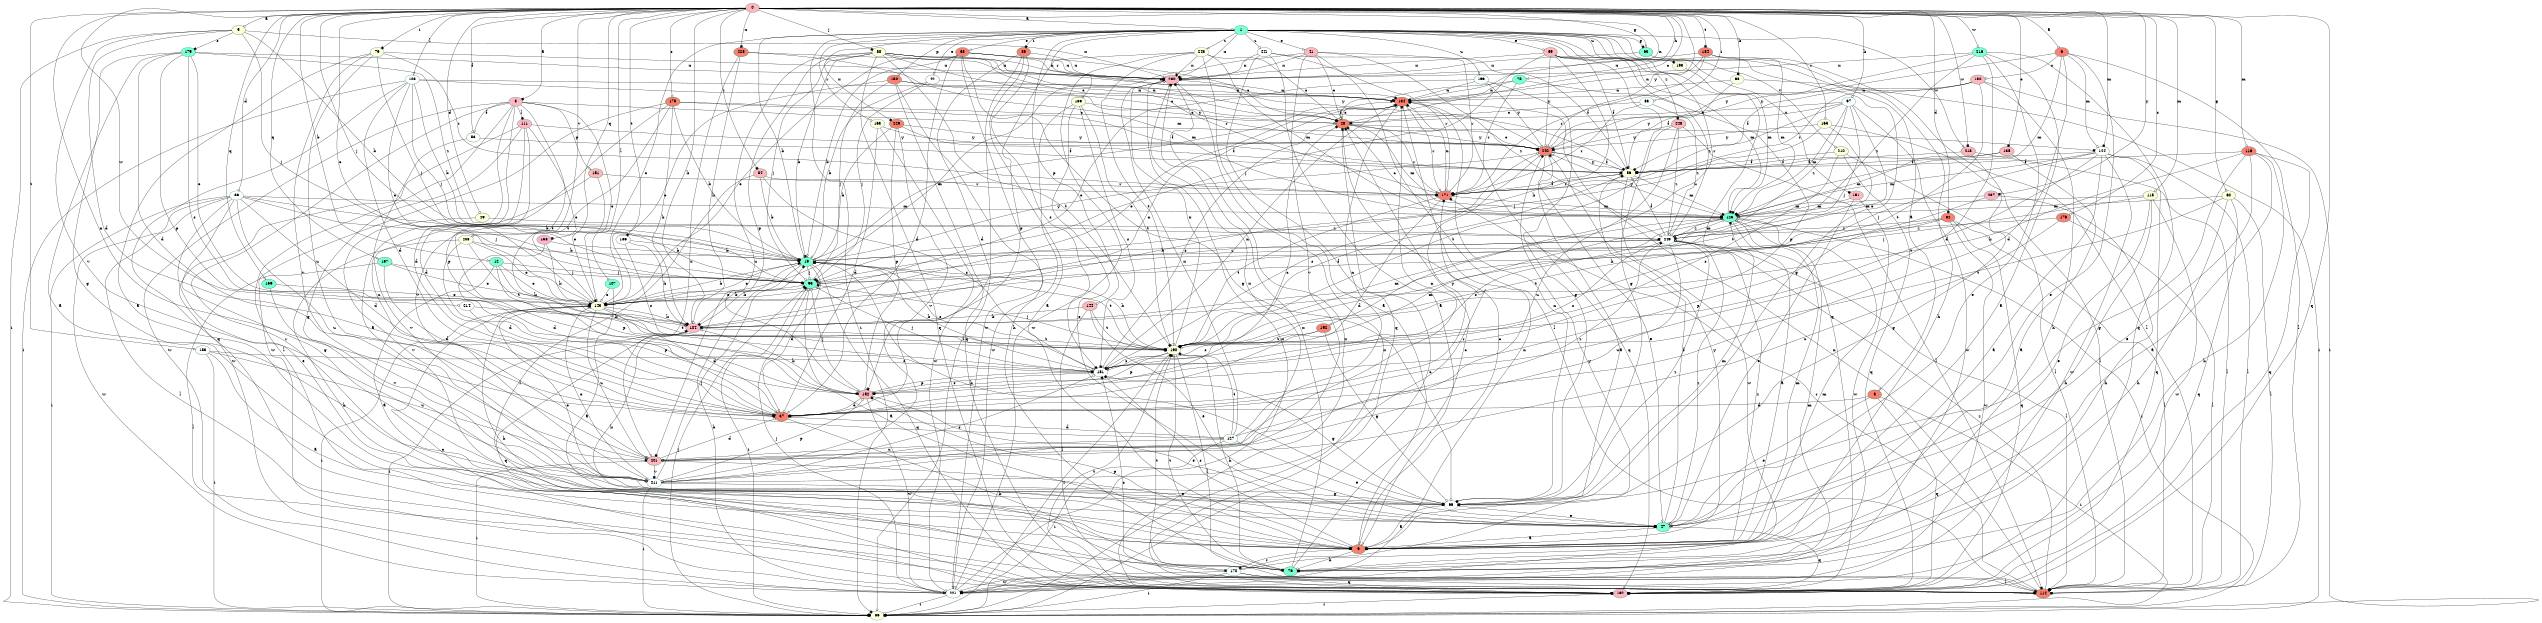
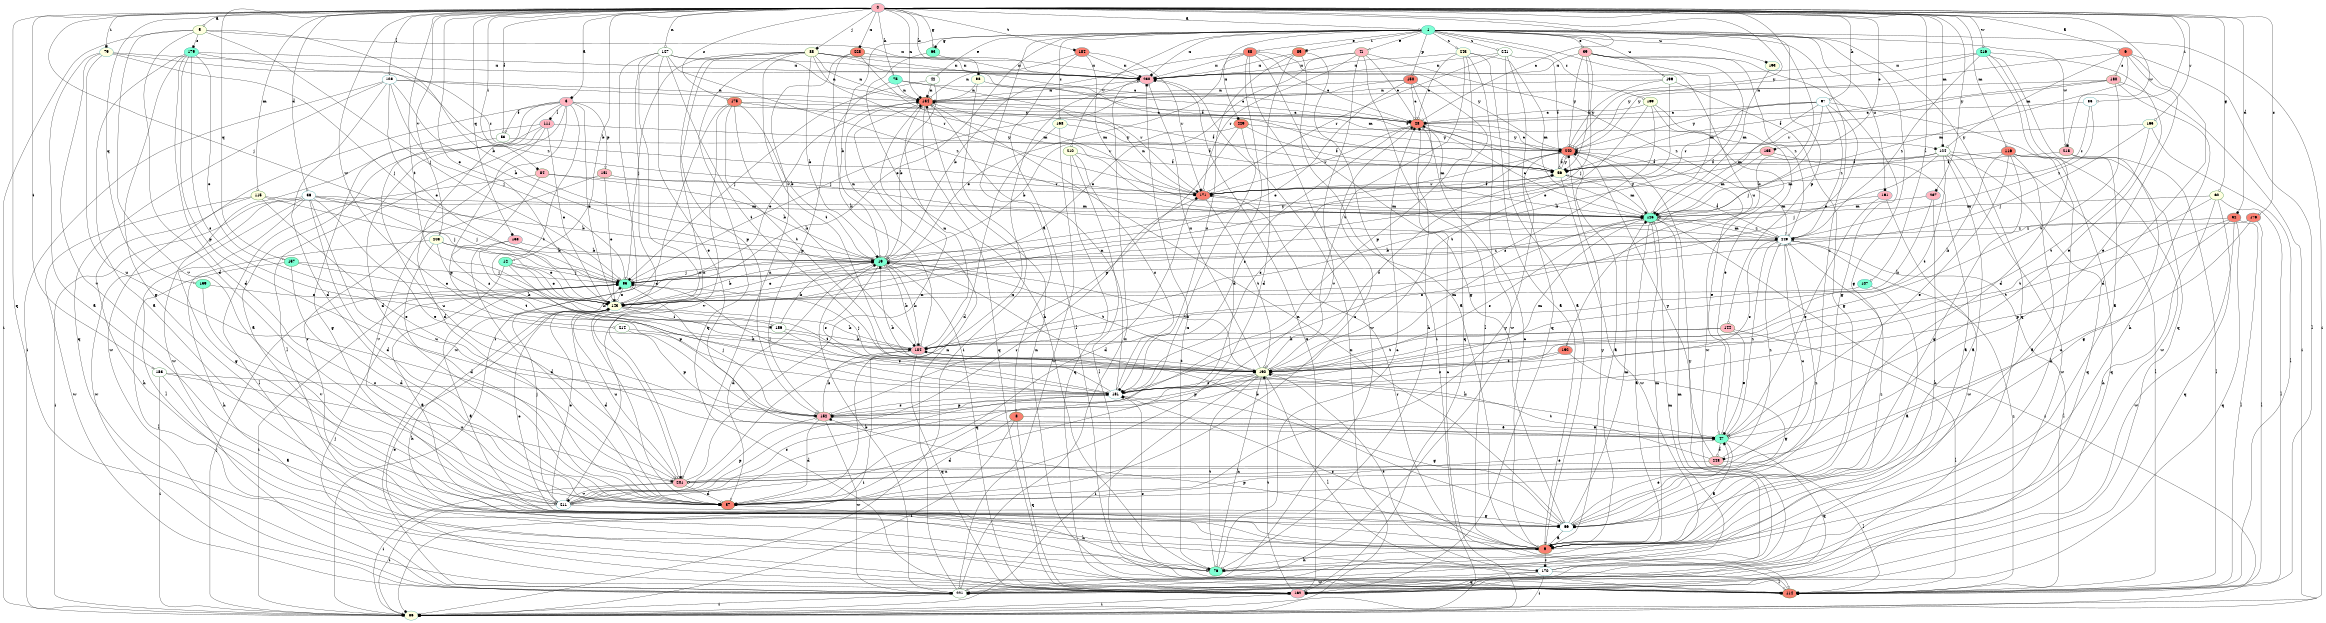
node "29": removed
edge "47" -> "56": now "47" -> "248"
edge "37" -> "127": reversed
edge "143" -> "86": now "143" -> "186"
